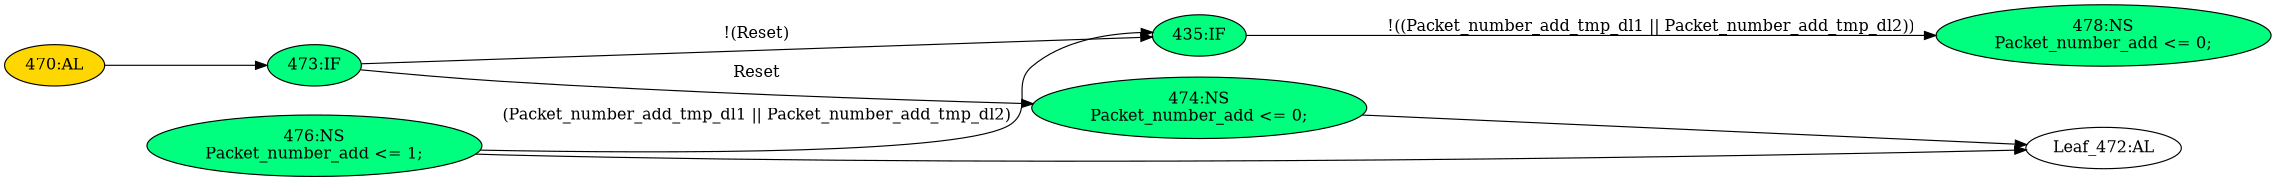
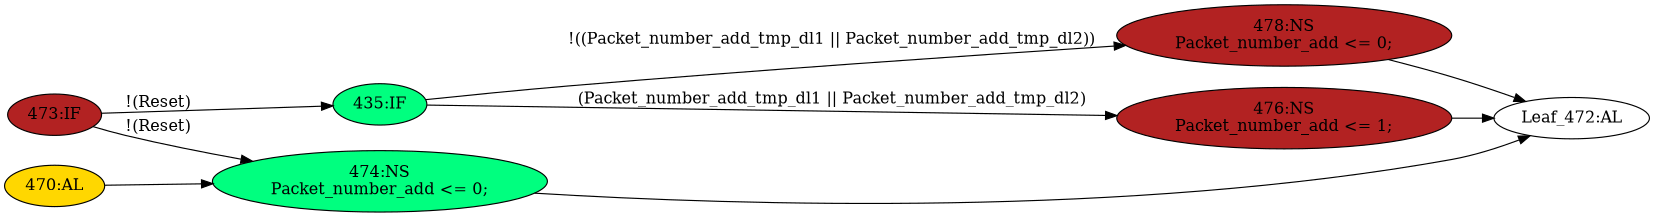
node "478:NS Packet_number_add <= 0;": fillcolor springgreen -> firebrick
edge "470:AL" -> "473:IF": now "470:AL" -> "474:NS Packet_number_add <= 0;"
node "473:IF": fillcolor springgreen -> firebrick
edge "473:IF" -> "474:NS Packet_number_add <= 0;": label "Reset" -> "!(Reset)"
edge "478:NS Packet_number_add <= 0;" -> "Leaf_472:AL": added
node "476:NS Packet_number_add <= 1;": fillcolor springgreen -> firebrick
edge "476:NS Packet_number_add <= 1;" -> "435:IF": reversed
